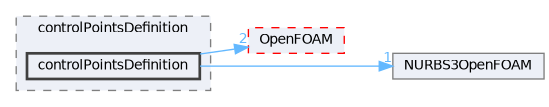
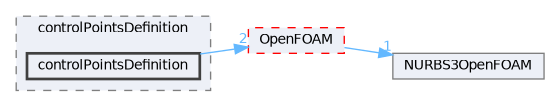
edge "controlPointsDefinition" -> "NURBS3OpenFOAM": now "OpenFOAM" -> "NURBS3OpenFOAM"
